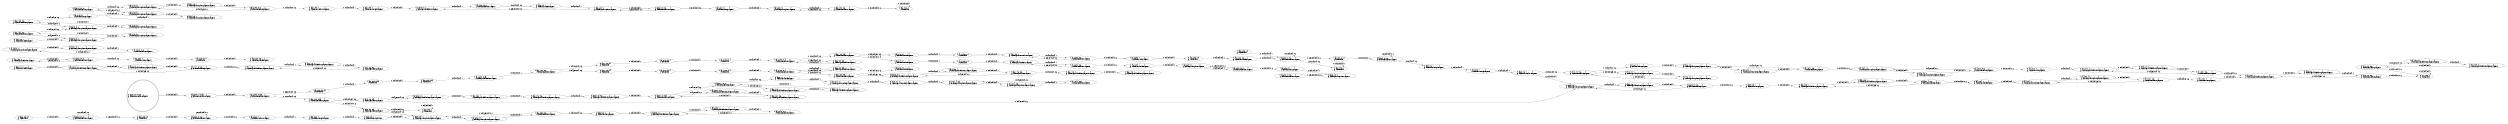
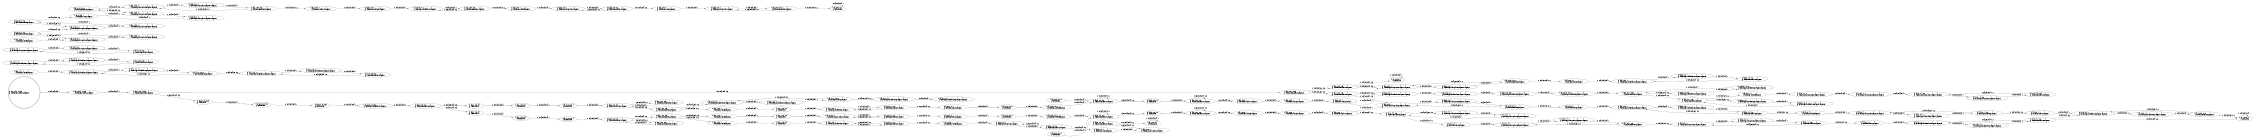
edge "Y (6,3,6,0,0) 1 A (action_push_up_box1_agent1)" -> "Y (7,3,7,0,0) 1 A (action_push_left_box1_agent1)": now "Y (7,3,6,0,0) 0.8 A (action_sense_box1_agent1)" -> "Y (7,3,7,0,0) 1 A (action_push_left_box1_agent1)"
edge "Y (3,6,3,0,8) 0.8 A (action_sense_box1_agent1)" -> "Y (3,6,0,0,0) 1 A (action_idle)": now "Y (3,6,0,0,0) 0.8 A (action_sense_box1_agent1)" -> "Y (3,6,0,0,0) 1 A (action_idle)"
node "Y (8,6,7,8,0) 0.4 A (action_sense_box1_agent1)": label "Y (8,6,7,8,0) 0.4 A (action_sense_box1_agent1)" -> "Y (8,6,7,8,0) 0.4 A (action_down_box1_agent1)"
edge "Y (1,1,0,0,0) 0.8 A (action_sense_box2_agent1)" -> "Y (1,1,0,0,0) 1 A (action_idle)": now "Y (1,1,0,0,1) 0.8 A (action_sense_box2_agent1)" -> "Y (1,1,0,0,0) 1 A (action_idle)"
edge "Y (4,6,3,8,0) 0.8 A (action_move_left_agent1)" -> "Y (3,6,3,8,0) 0.8 A (action_sense_box1_agent1)": added, label "o (null,null,null) 1"
node "Y (7,6,7,8,0) 1.0 A (action_idle)": added
